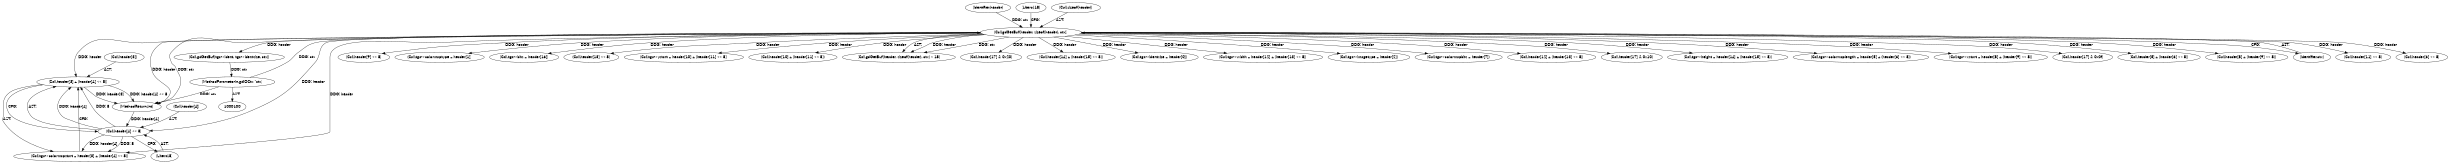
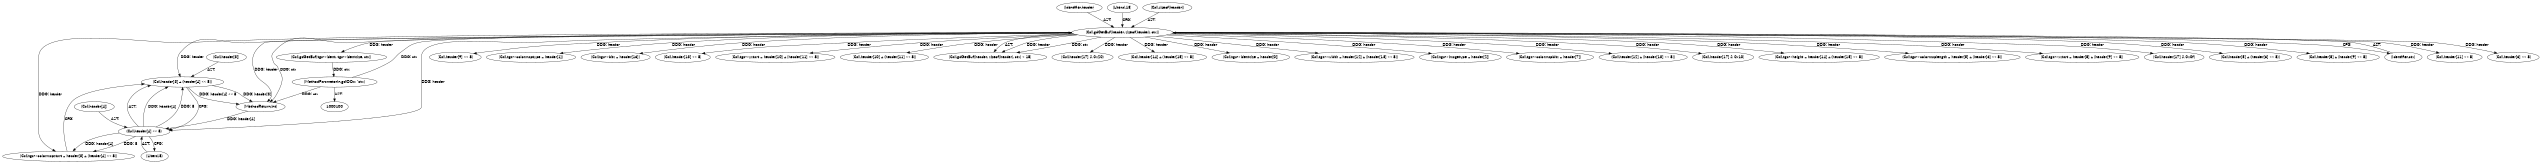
edge "(Identifier,header)" -> "(Call,gdGetBuf(header, sizeof(header), ctx))": label "DDG: ctx" -> "AST: "
edge "(Call,header[3] + (header[4] << 8))" -> "(Call,tga->colormapstart = header[3] + (header[4] << 8))": removed, label "AST:"
